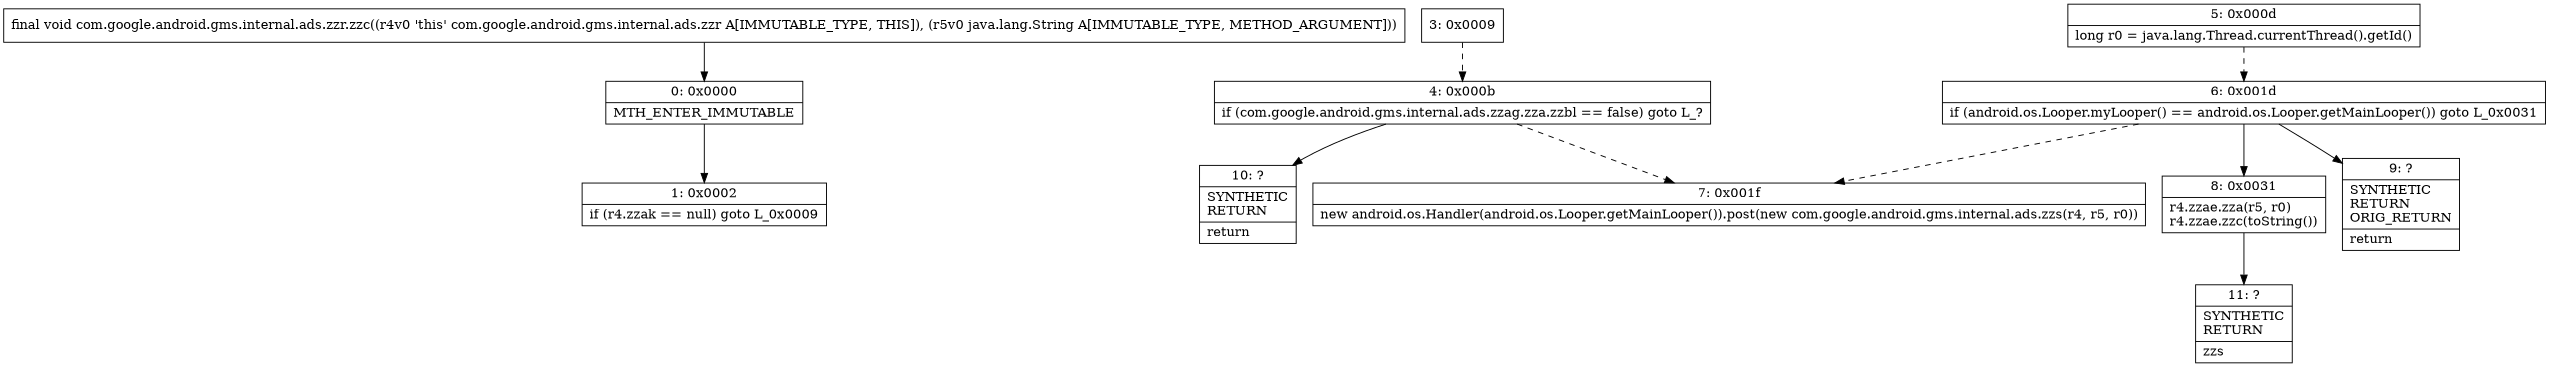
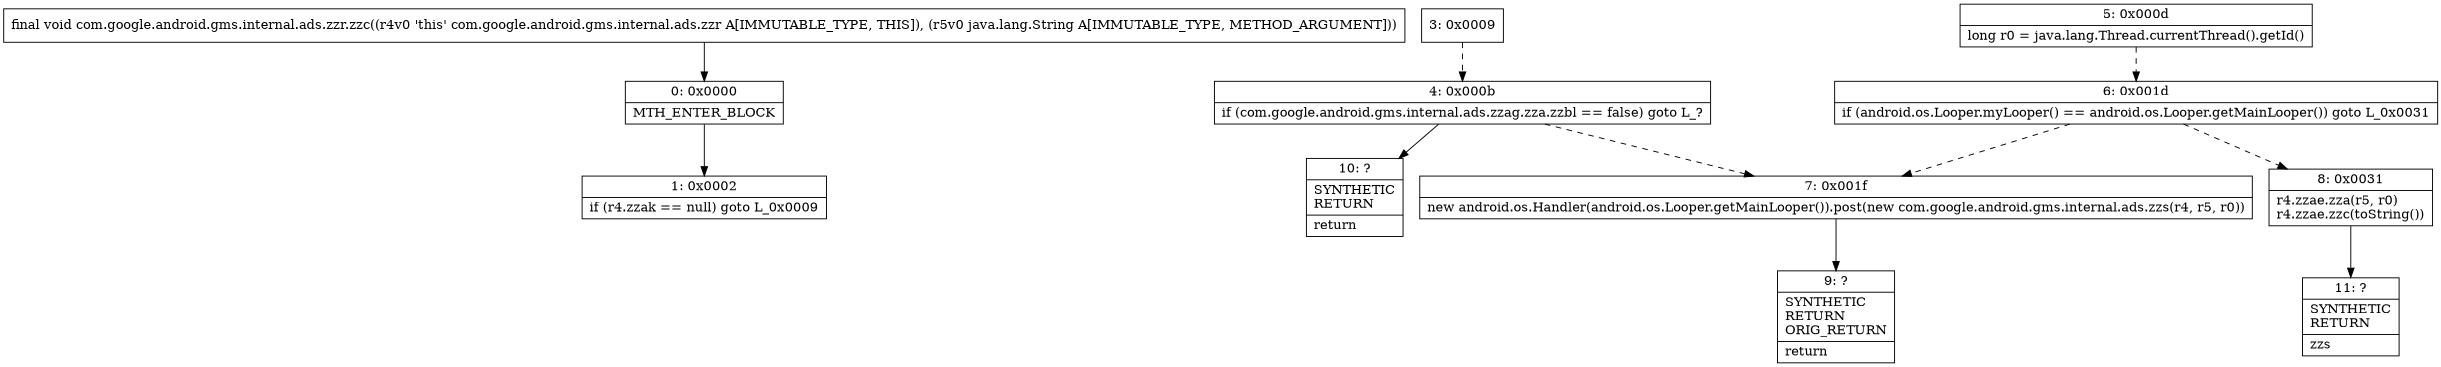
node "0: 0x0000": text "MTH_ENTER_IMMUTABLE" -> "MTH_ENTER_BLOCK"
edge "6: 0x001d" -> "9: ?": now "7: 0x001f" -> "9: ?"
edge "6: 0x001d" -> "8: 0x0031": style solid -> dashed
